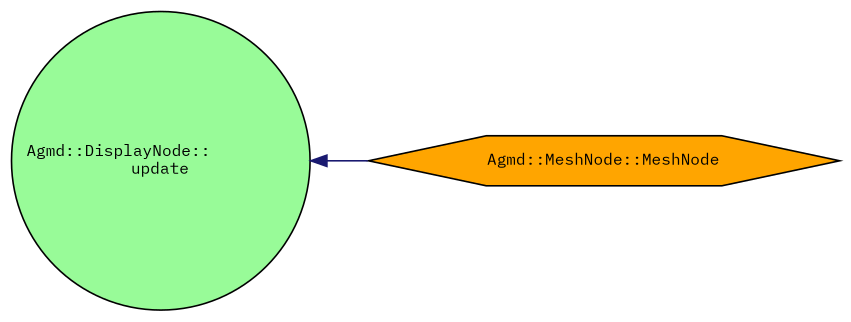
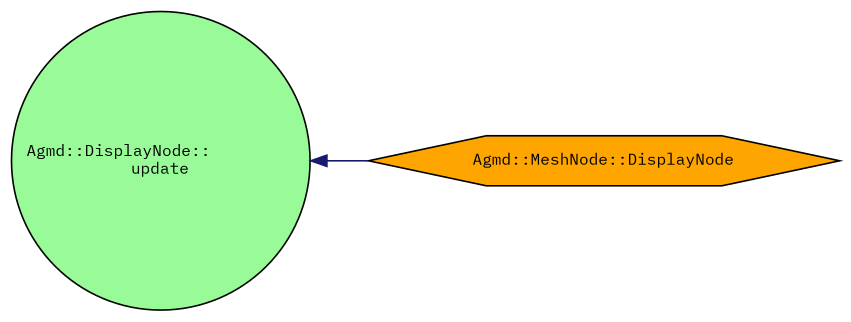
node "Agmd::MeshNode::MeshNode": label "Agmd::MeshNode::MeshNode" -> "Agmd::MeshNode::DisplayNode"
